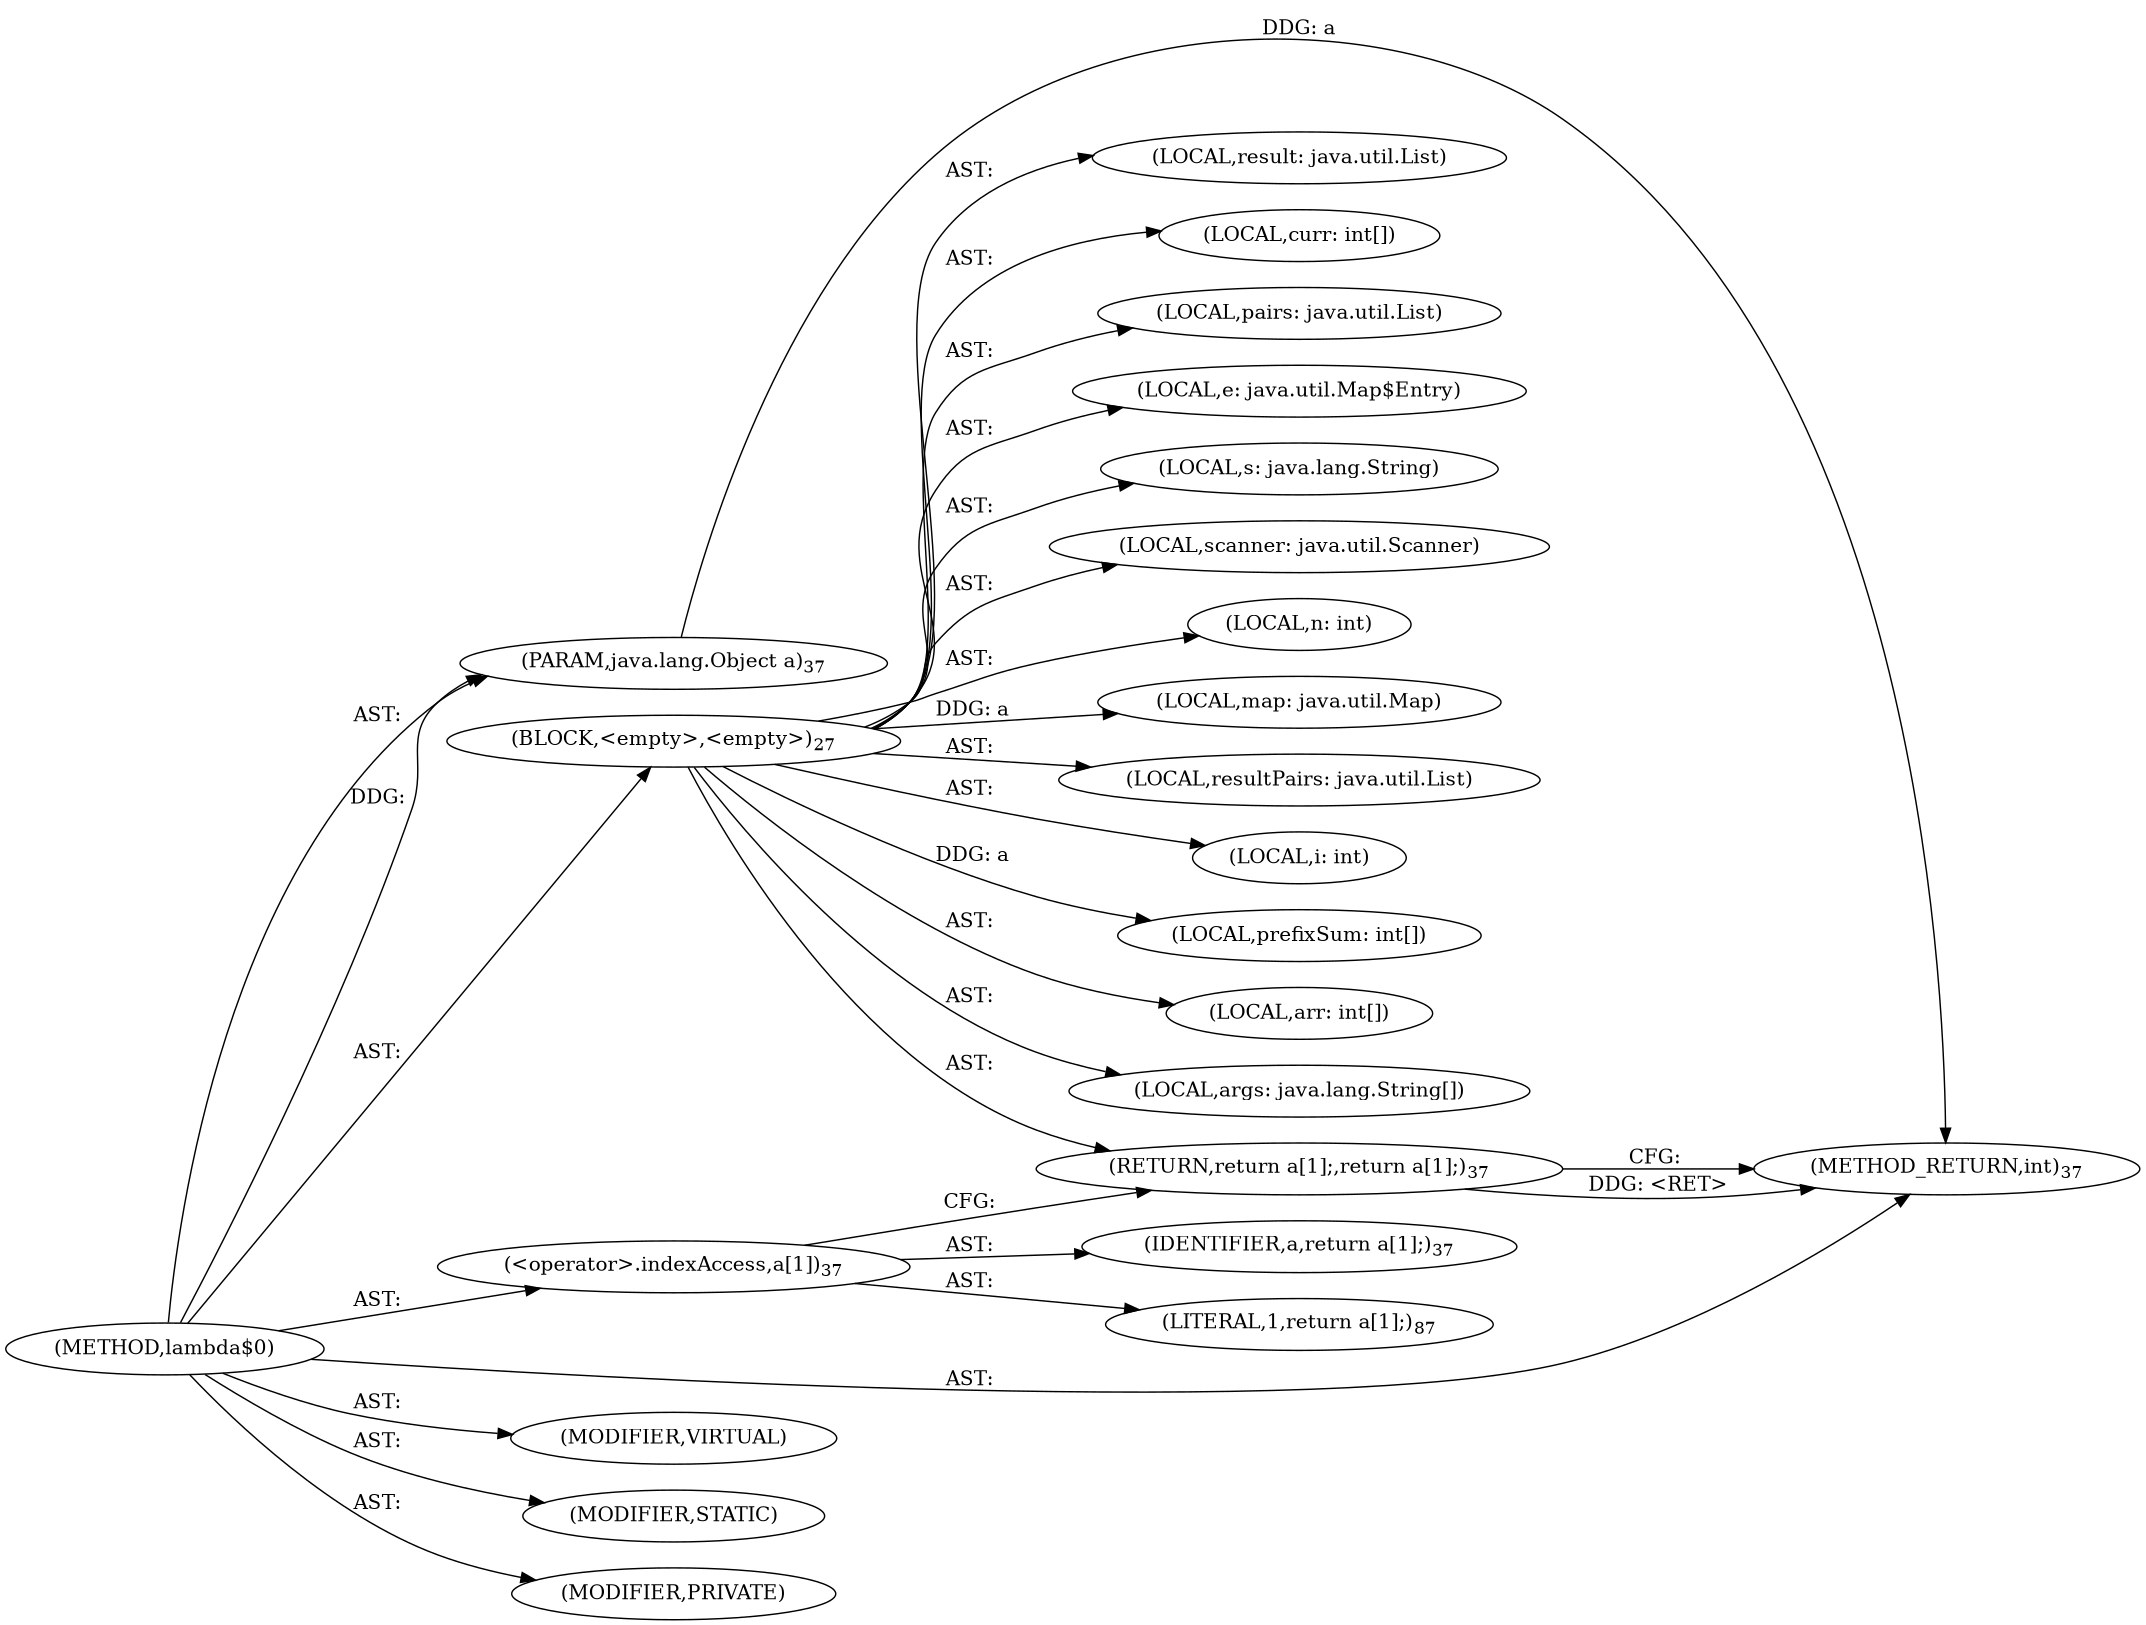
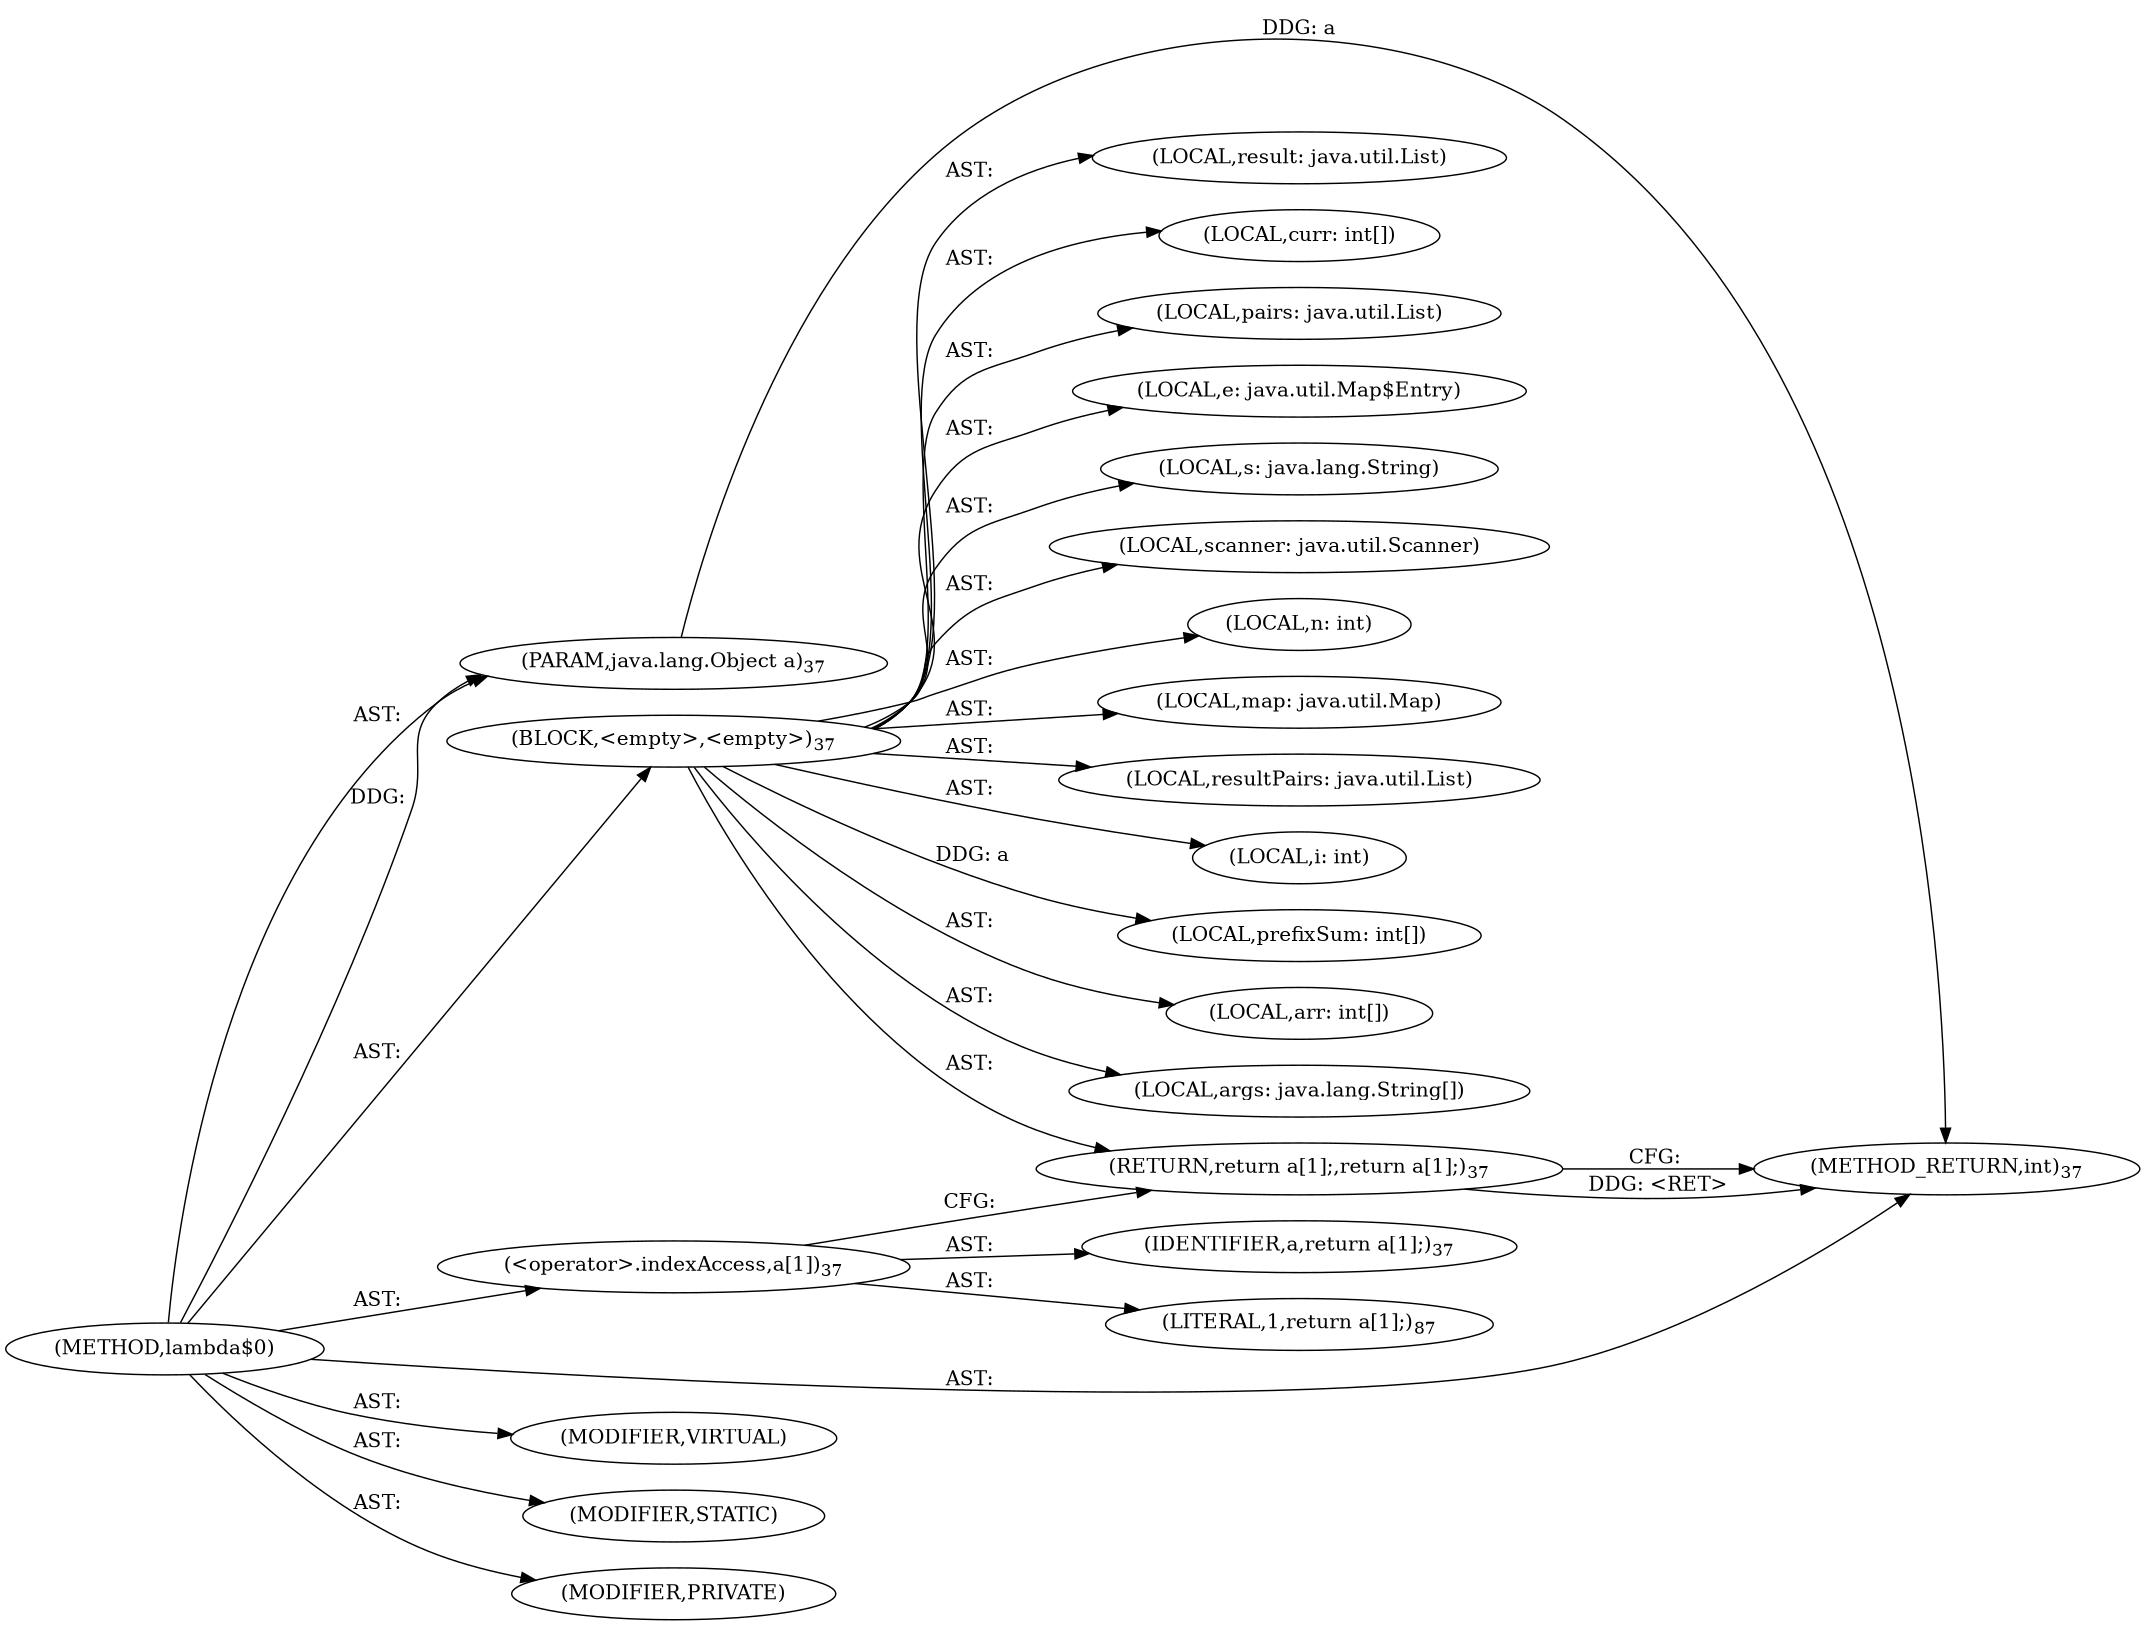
edge "(BLOCK,<empty>,<empty>)" -> "(LOCAL,map: java.util.Map)": label "DDG: a" -> "AST: "
node "(BLOCK,<empty>,<empty>)": text "27" -> "37"
